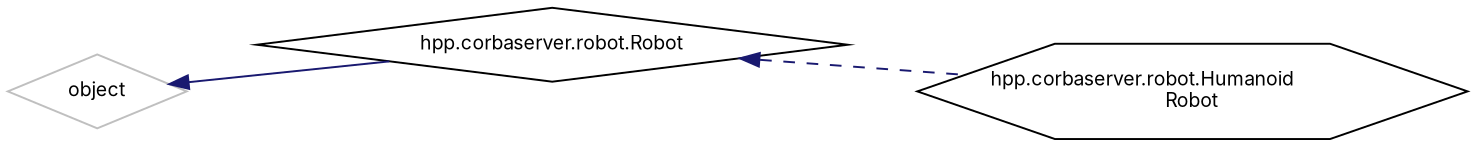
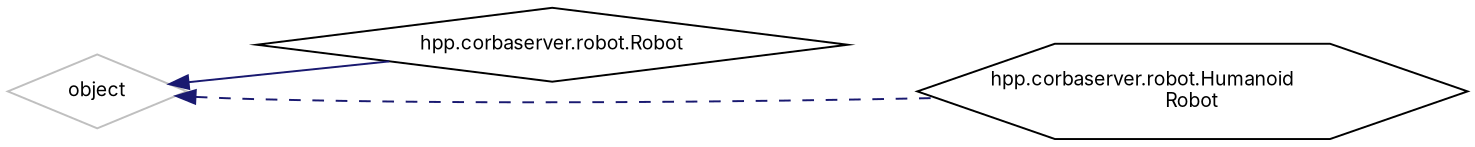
edge "hpp.corbaserver.robot.Humanoid Robot" -> "hpp.corbaserver.robot.Robot": now "hpp.corbaserver.robot.Humanoid Robot" -> "object"
